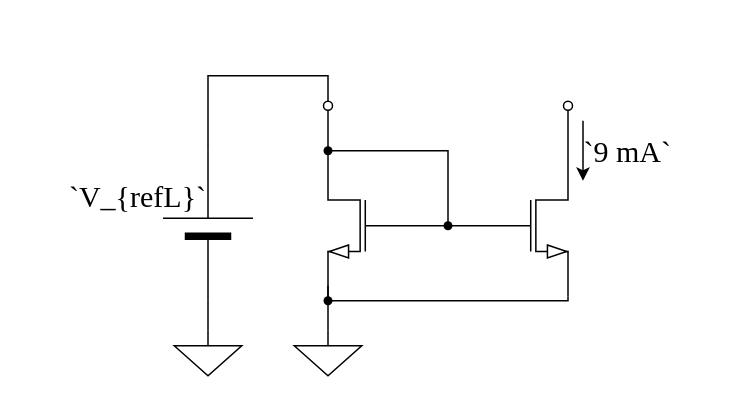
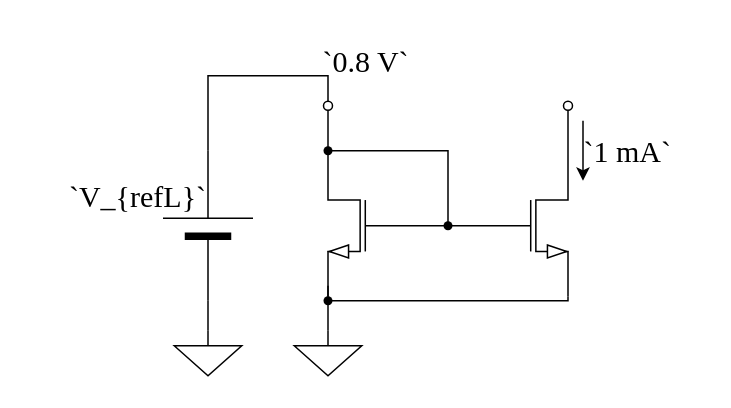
node "`0.8 V`": added
node "`9 mA`": label "`9 mA`" -> "`1 mA`"
